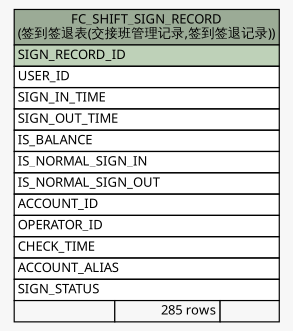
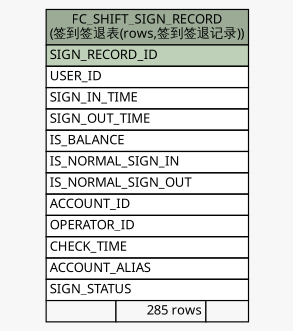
node "FC_SHIFT_SIGN_RECORD": text "(签到签退表(交接班管理记录,签到签退记录))" -> "(签到签退表(rows,签到签退记录))"
